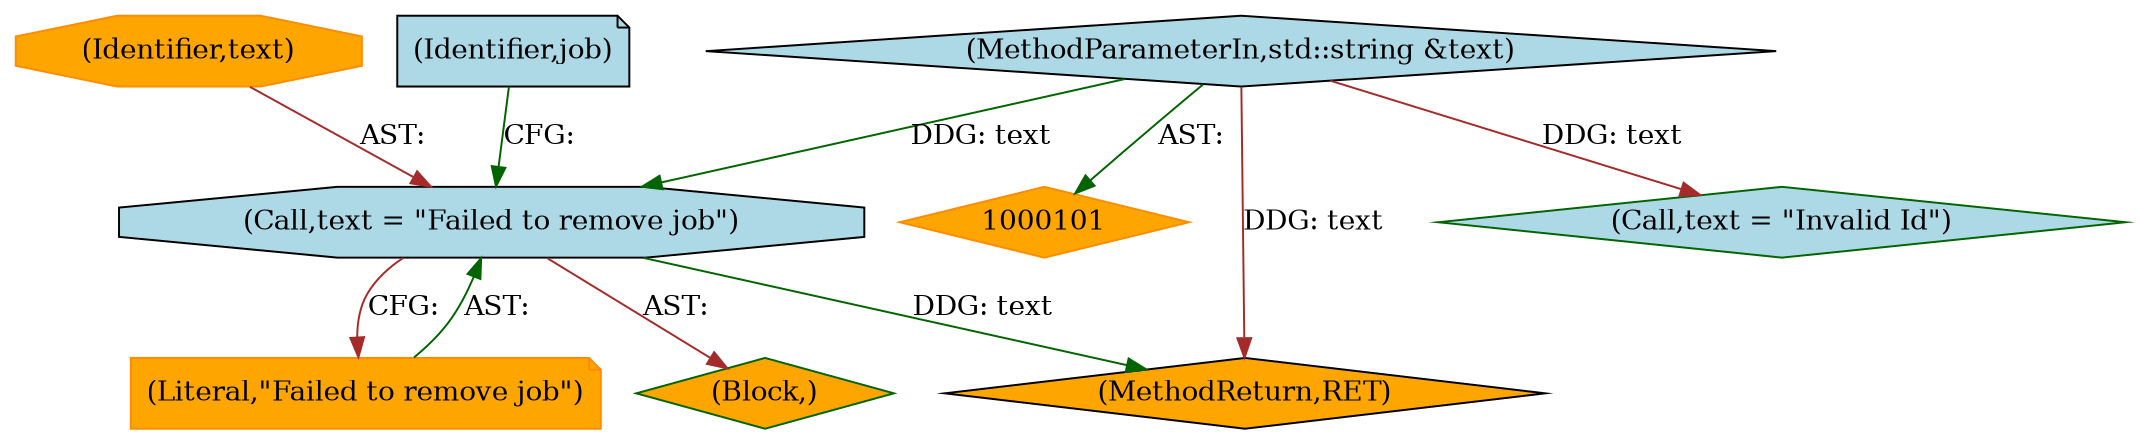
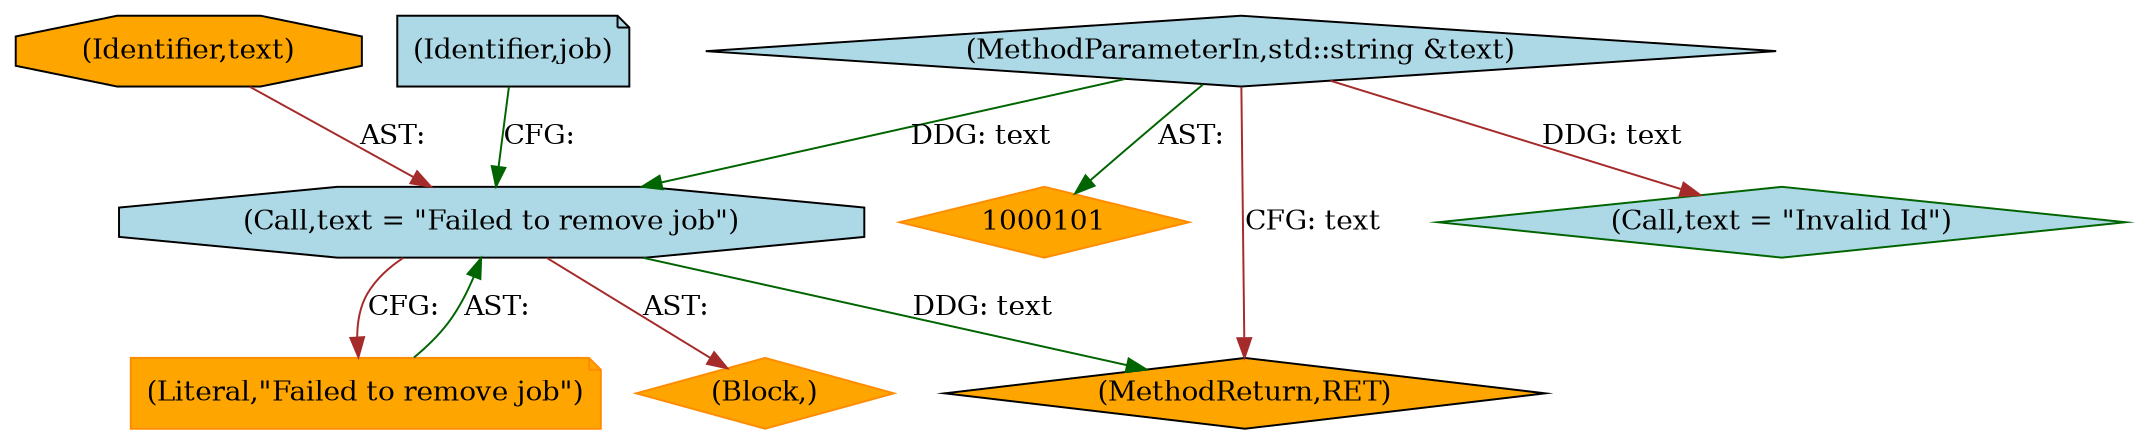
node "(Identifier,text)": color darkorange -> black
edge "(MethodParameterIn,std::string &text)" -> "(MethodReturn,RET)": label "DDG: text" -> "CFG: text"
node "(Block,)": color darkgreen -> darkorange
